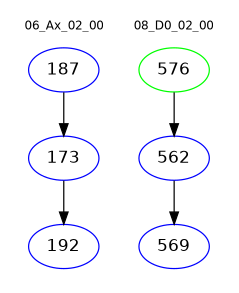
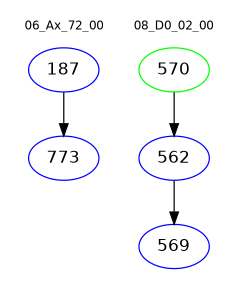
cluster "06_Ax_02_00": label "06_Ax_02_00" -> "06_Ax_72_00"
node "576": label "576" -> "570"
node "173": label "173" -> "773"
node "192": removed
